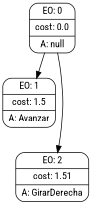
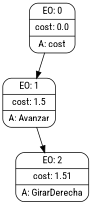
node "EO: 0": text "A: null" -> "A: cost"
edge "EO: 0" -> "EO: 2": now "EO: 1" -> "EO: 2"
